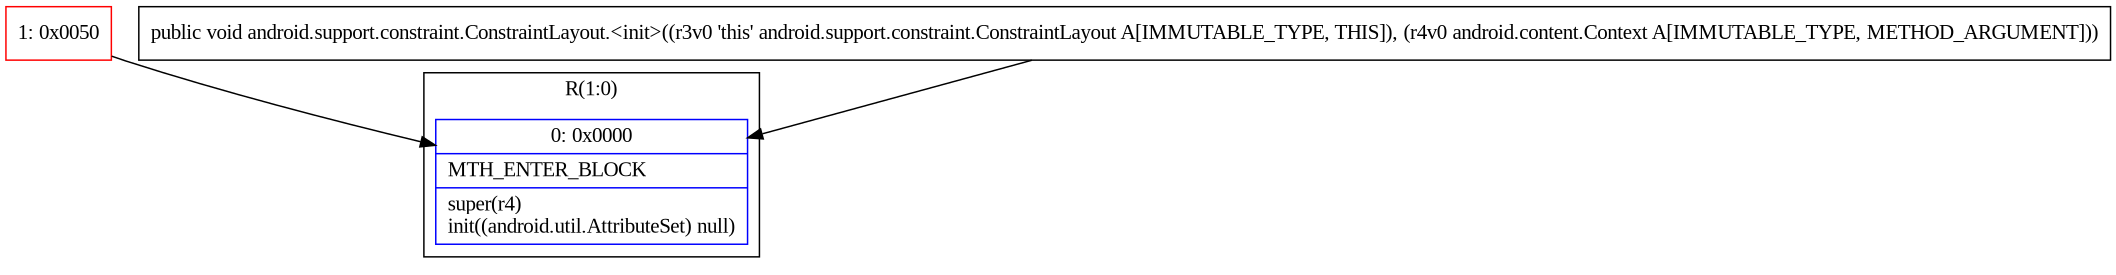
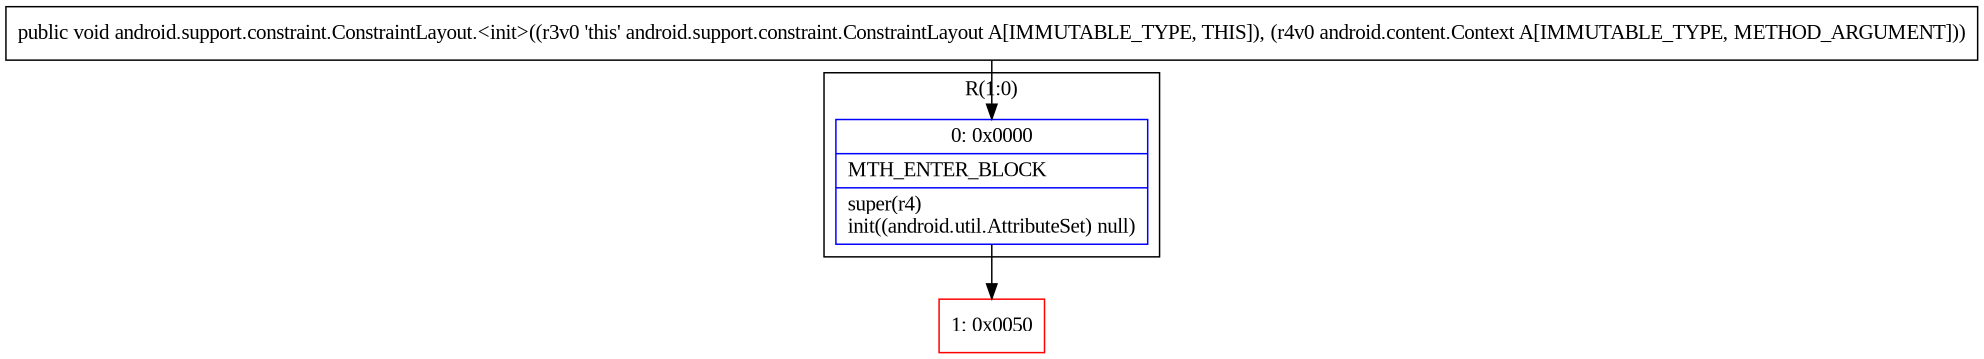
edge "1: 0x0050" -> "0: 0x0000": reversed
